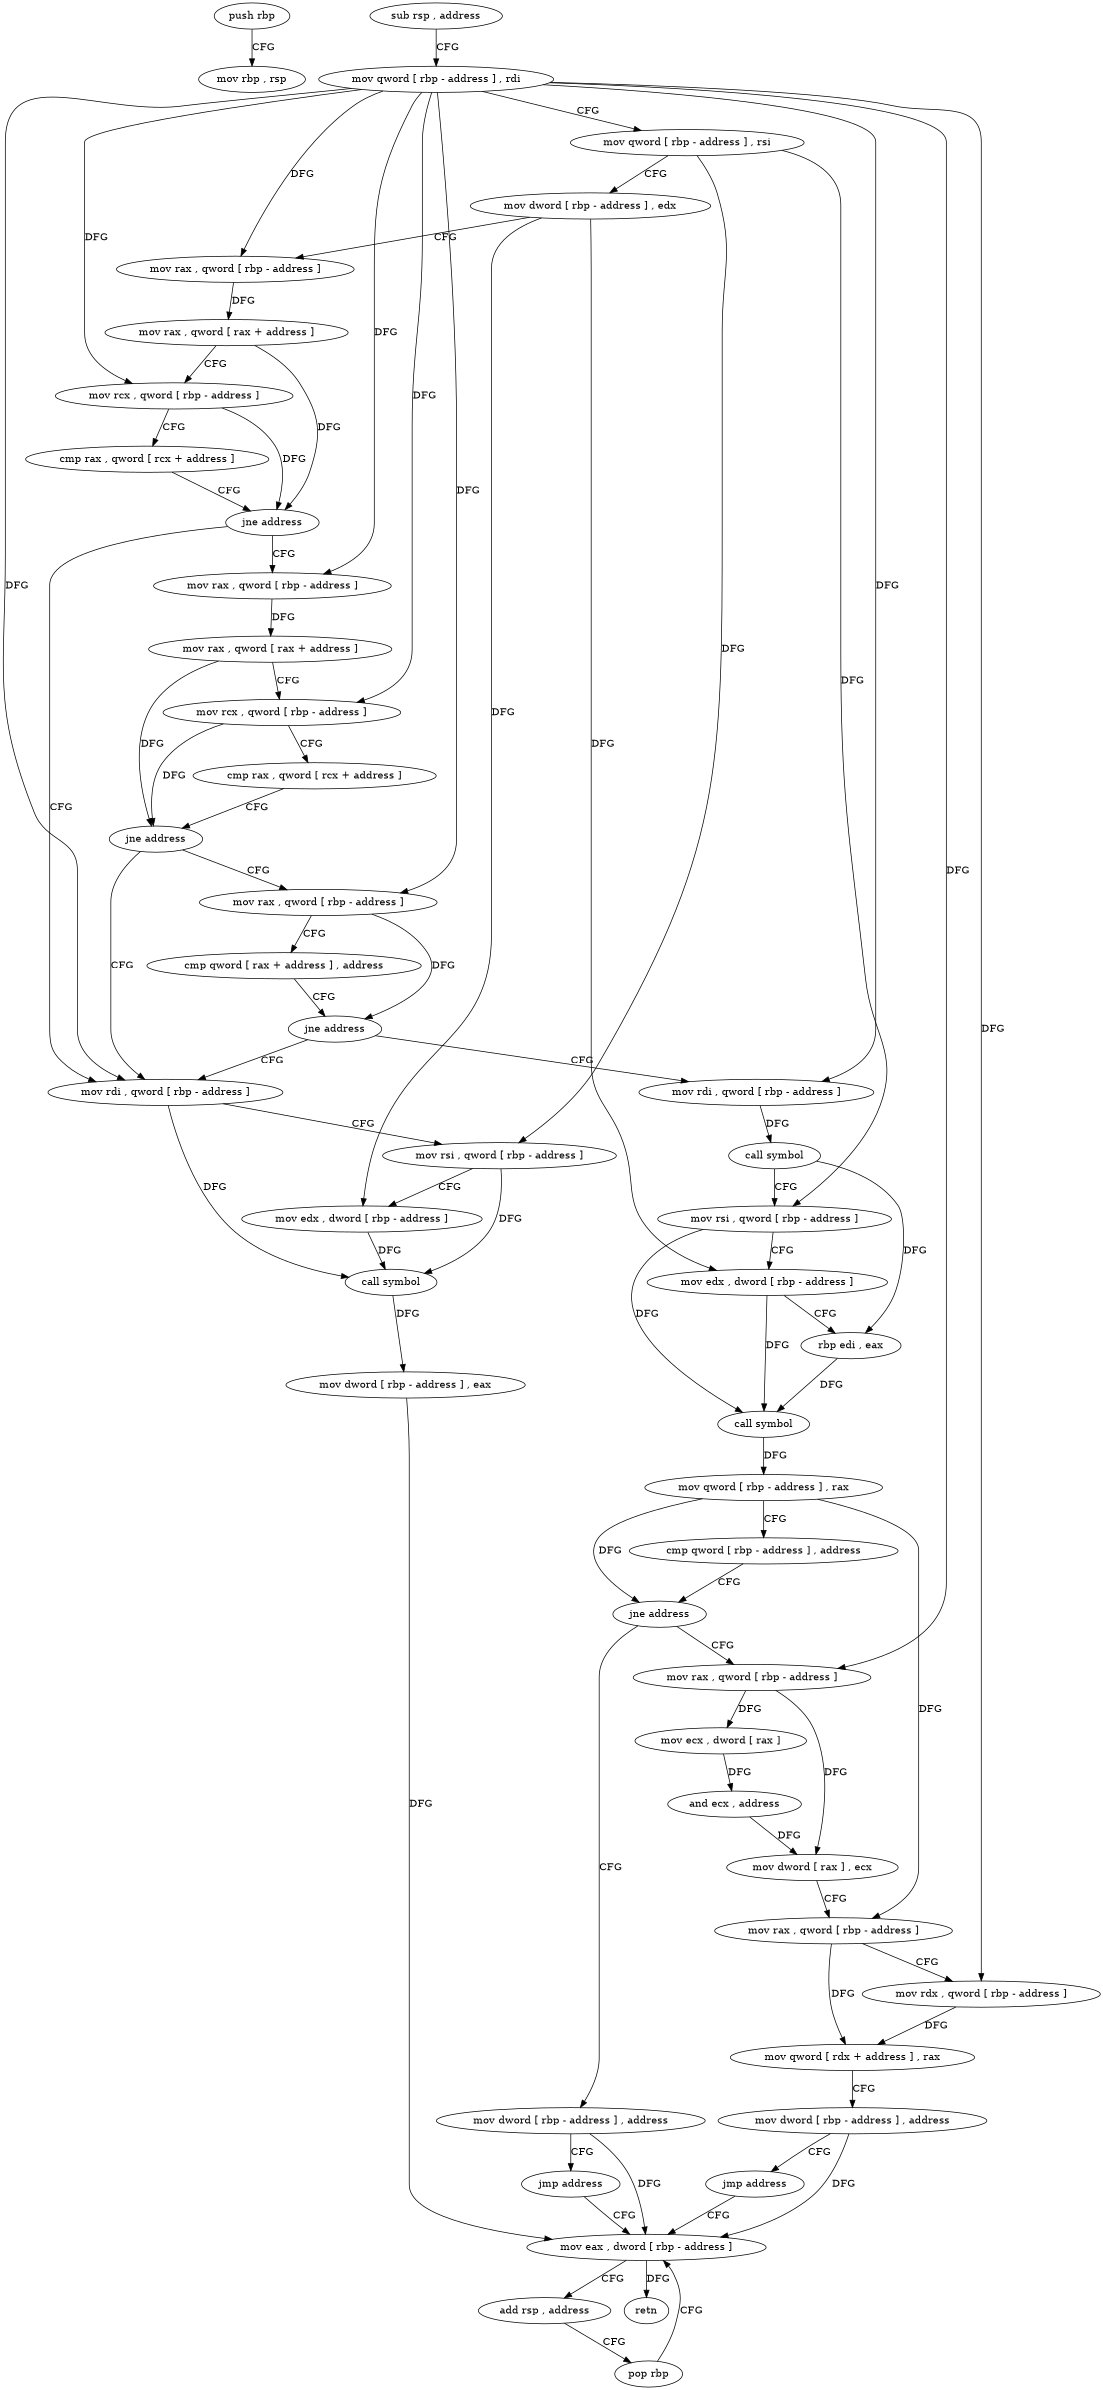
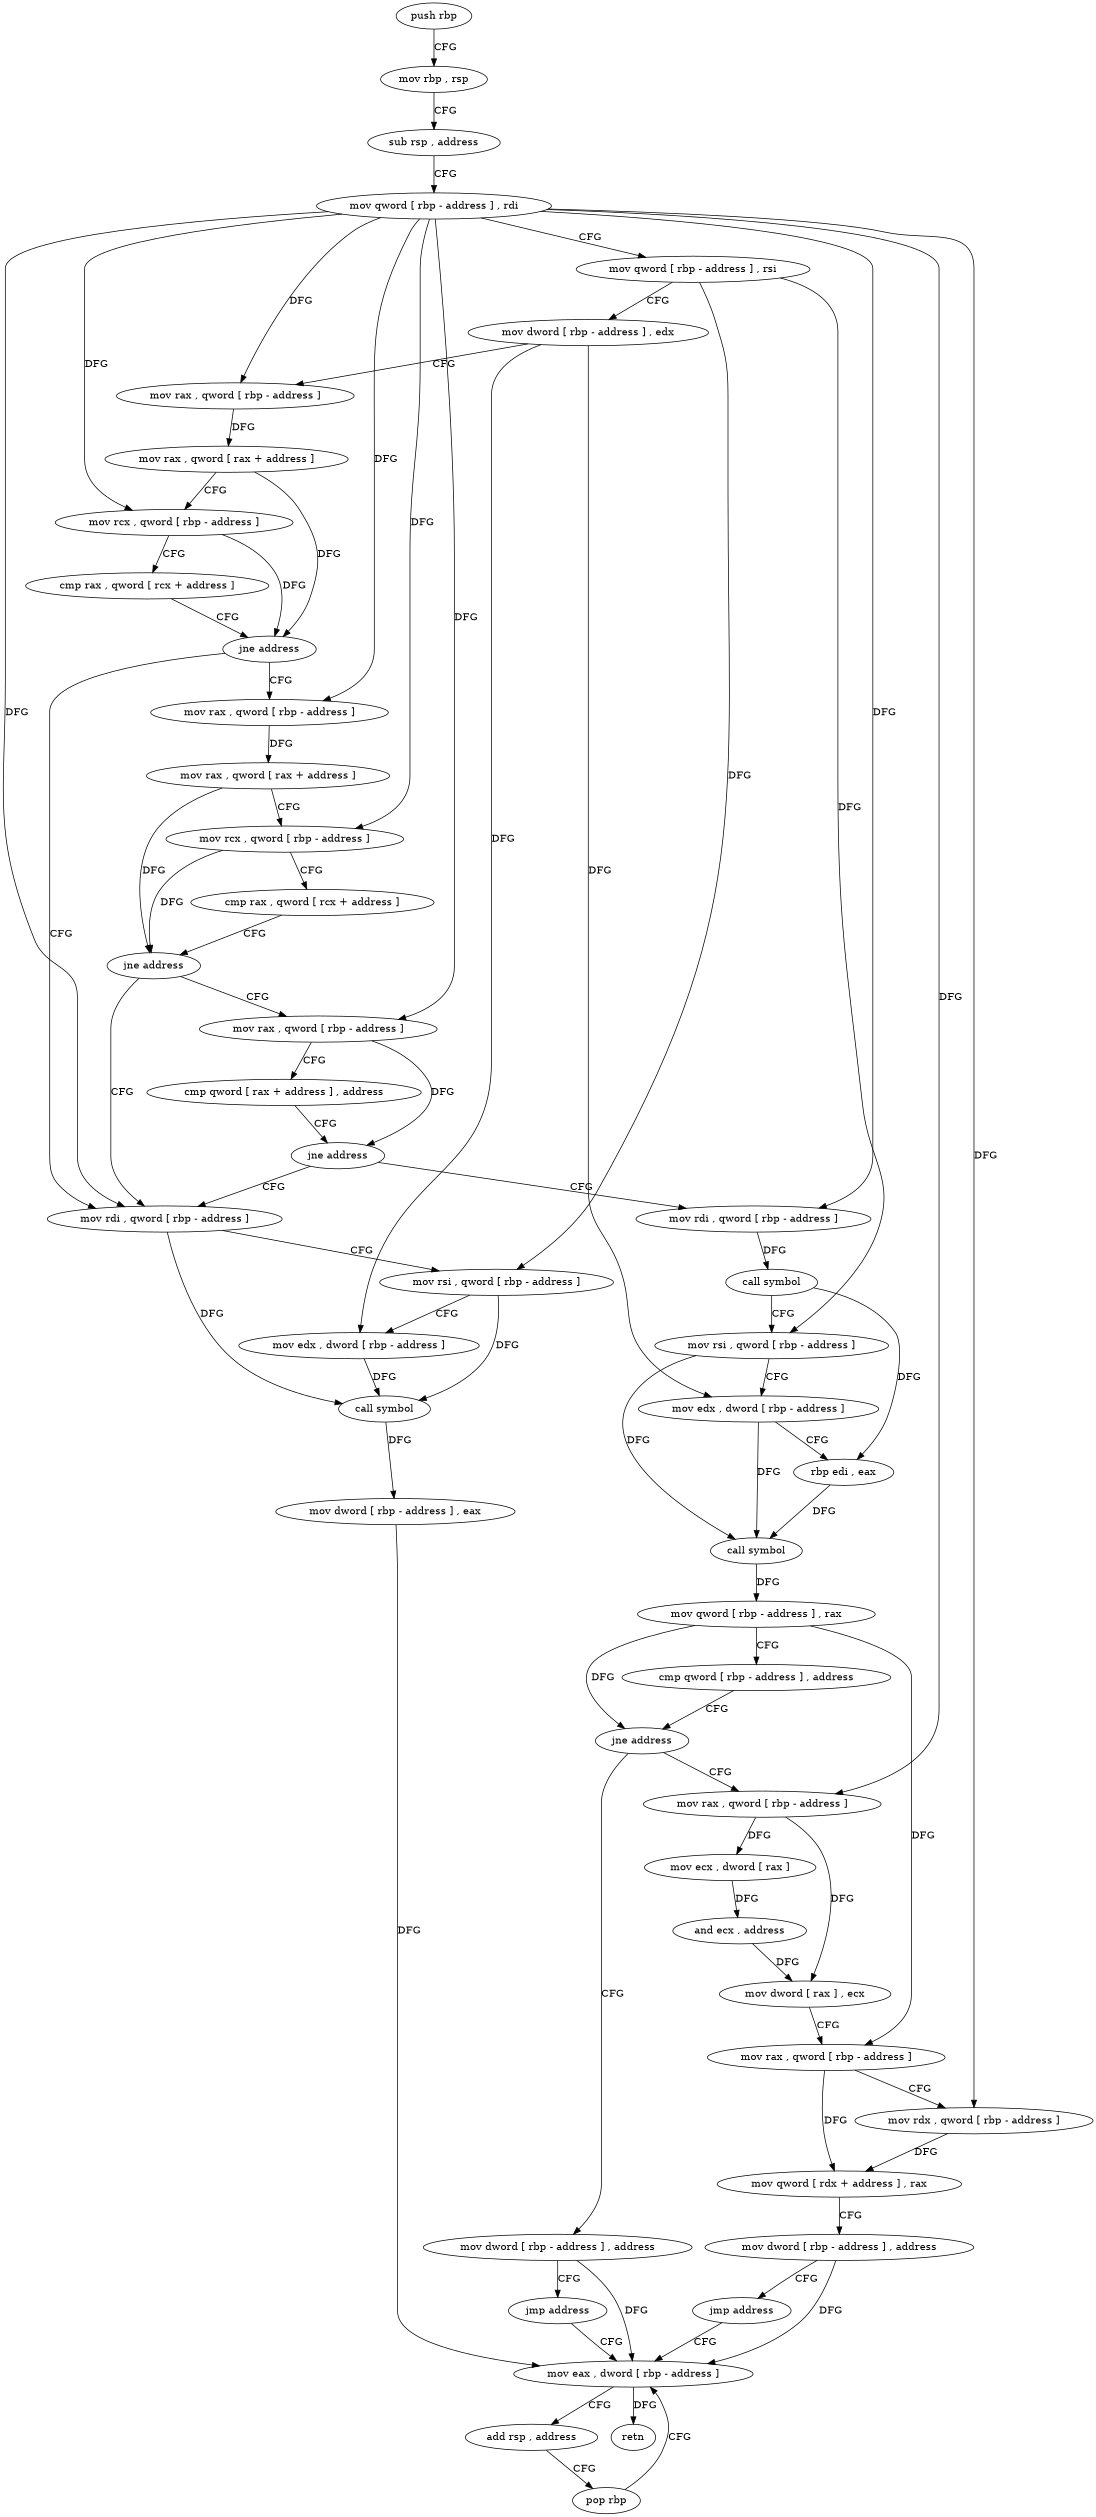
edge "mov rbp , rsp" -> "sub rsp , address": added, label "CFG"
